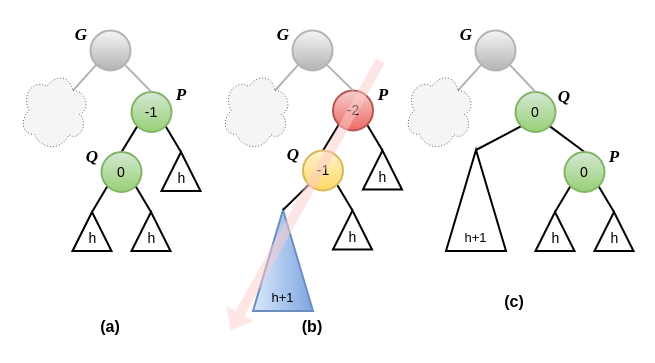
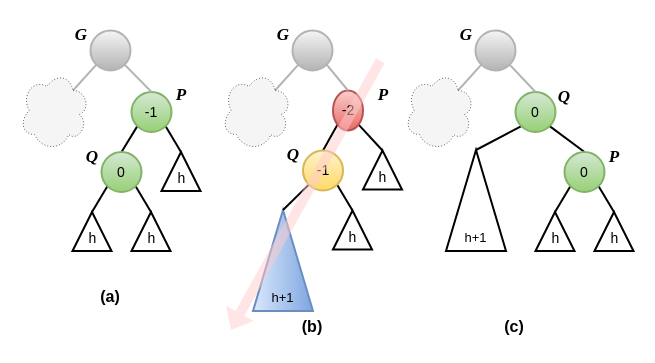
node "-2": size 40x40 -> 30x40
node "(c)": moved (515, 301) -> (515, 326)
node "(a)": moved (111, 326) -> (111, 296)
